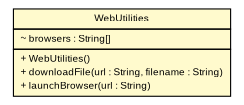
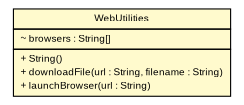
node "WebUtilities": text "+ WebUtilities()" -> "+ String()"
